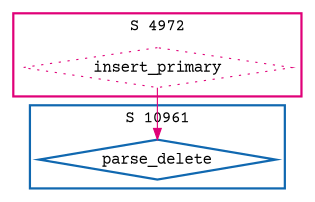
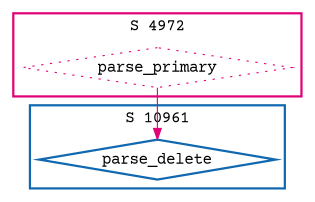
node "insert_primary": label "insert_primary" -> "parse_primary"
